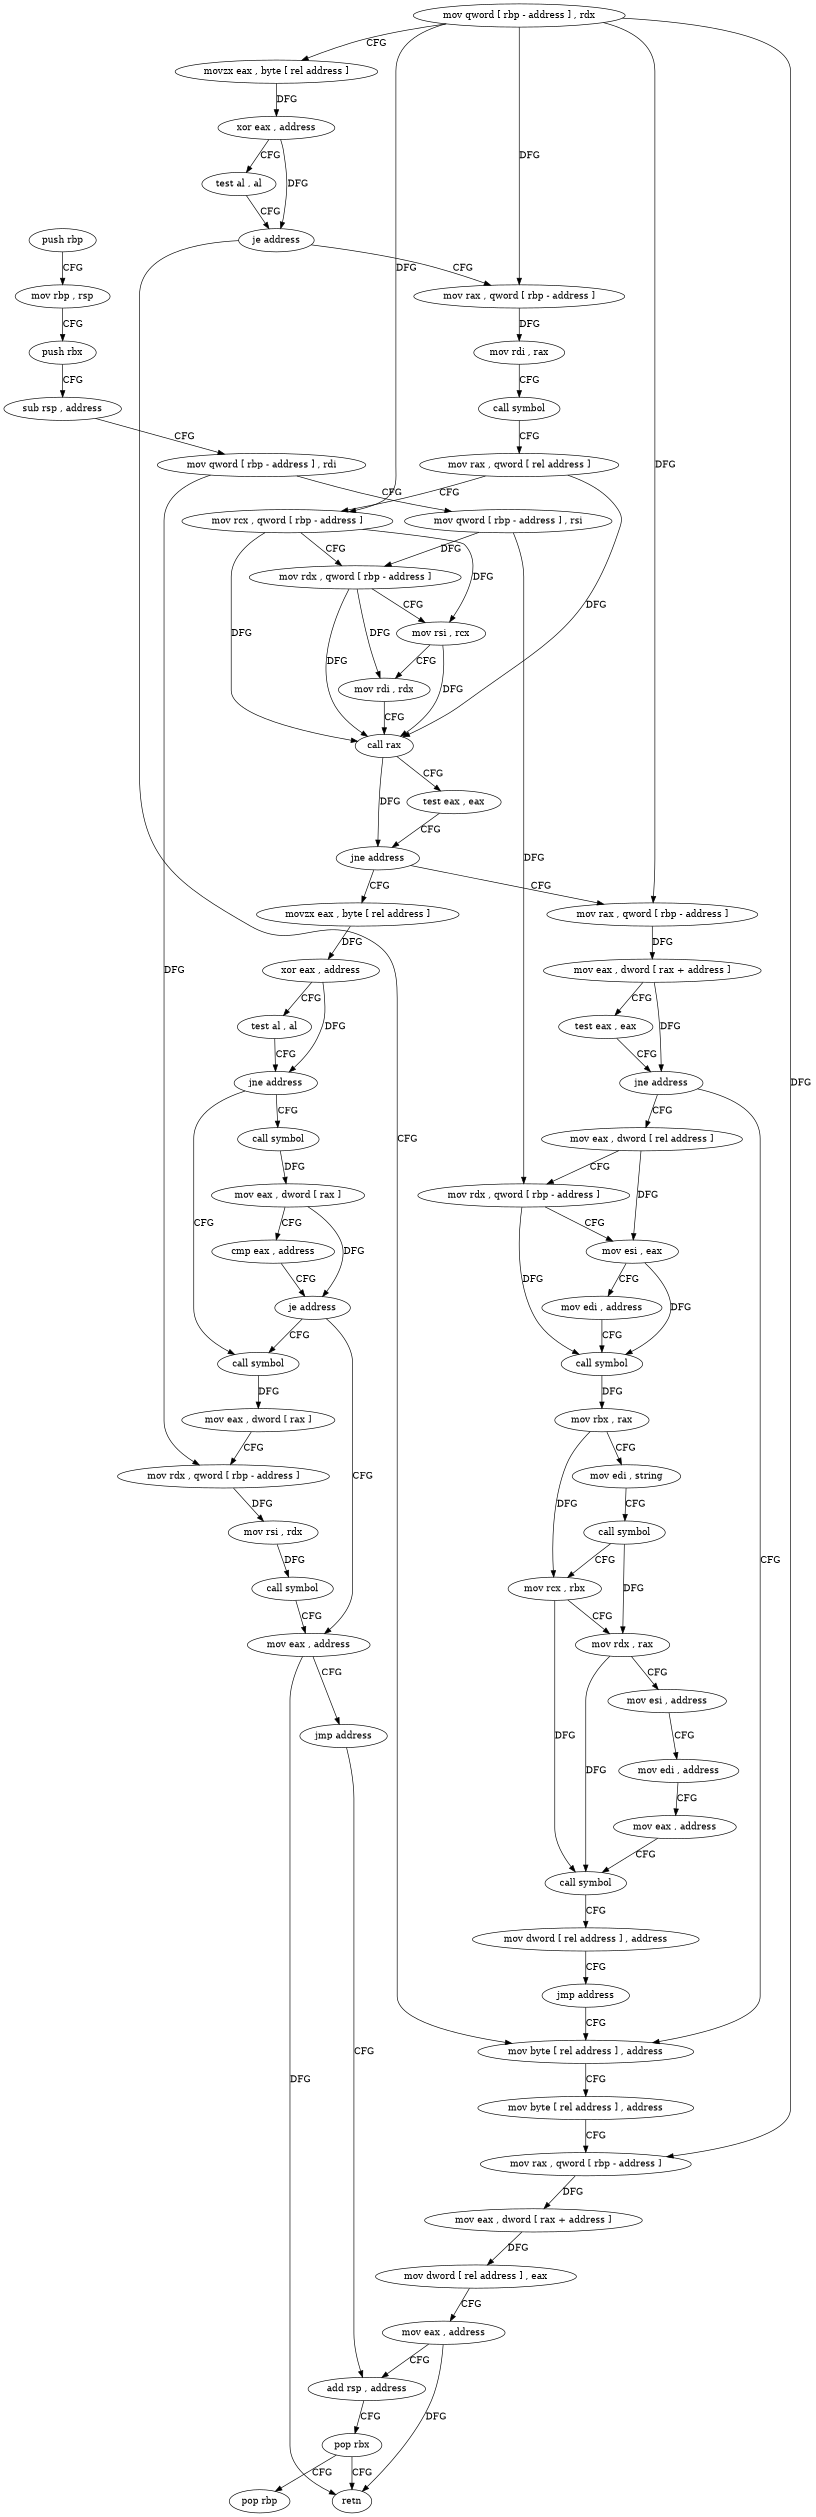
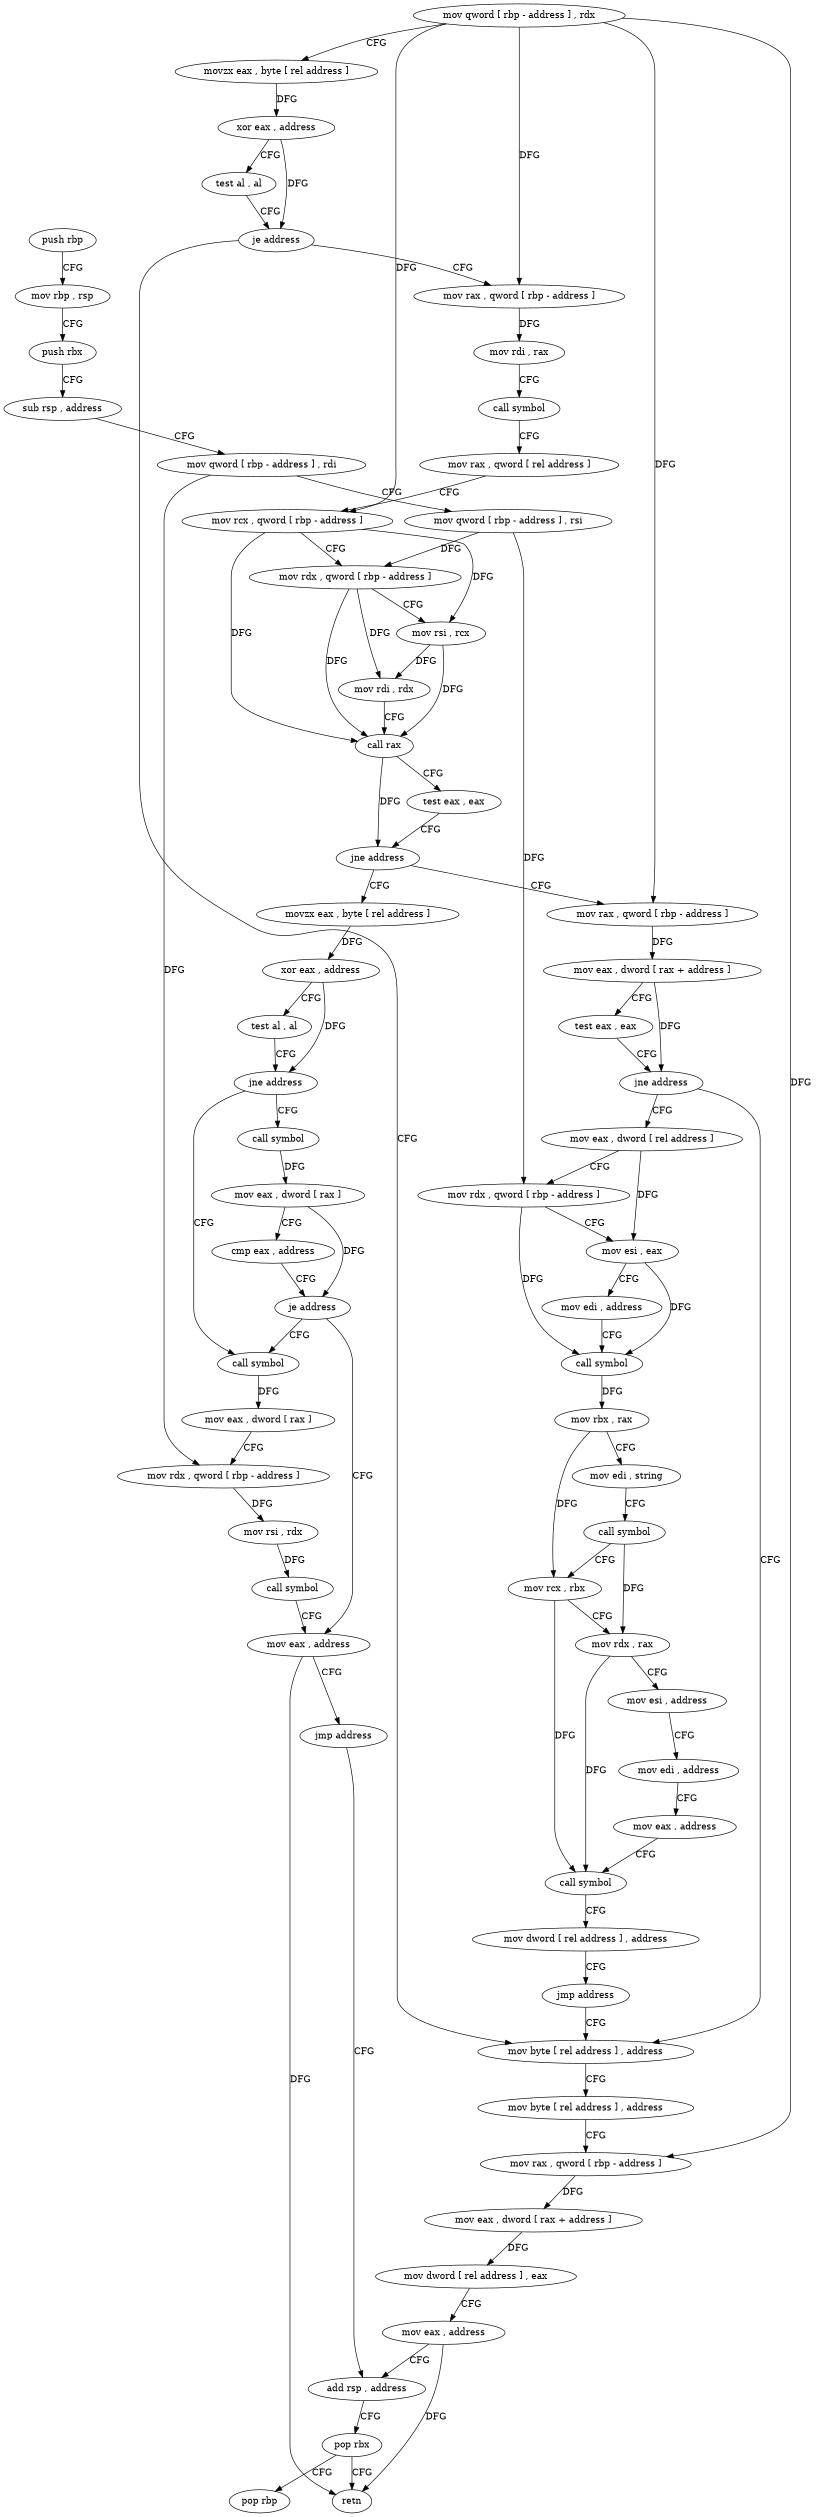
edge "mov rax , qword [ rel address ]" -> "call rax": removed, label "DFG"
edge "mov rsi , rcx" -> "mov rdi , rdx": label "CFG" -> "DFG"
